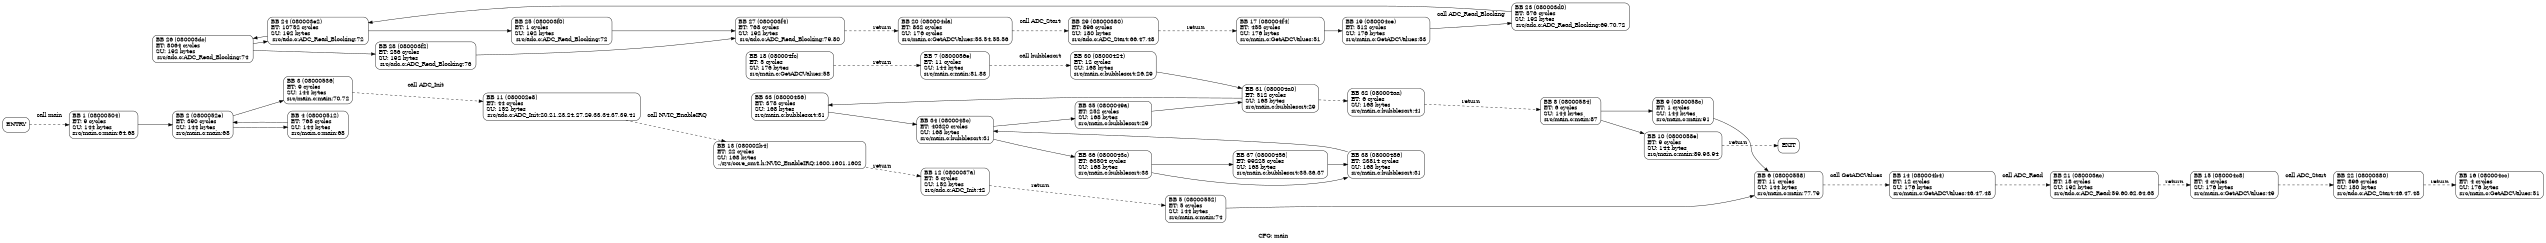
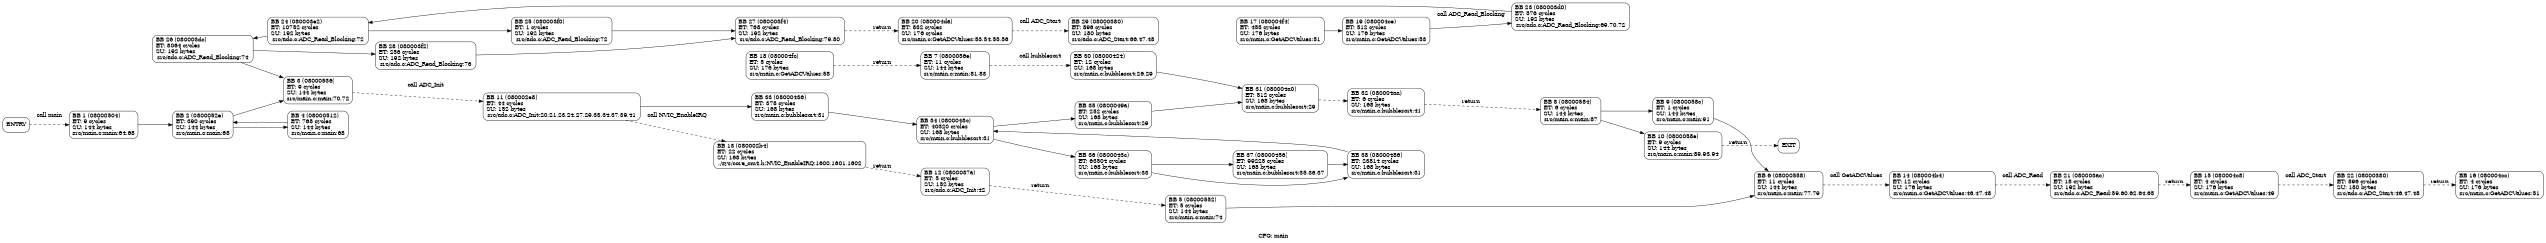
edge "BB 29 (08000380)" -> "BB 17 (080004f4)": removed, label "return"
edge "BB 26 (080003dc)" -> "BB 24 (080003e2)": now "BB 26 (080003dc)" -> "BB 3 (08000536)"
edge "BB 31 (080004a0)" -> "BB 33 (08000436)": now "BB 11 (080002e8)" -> "BB 33 (08000436)"
